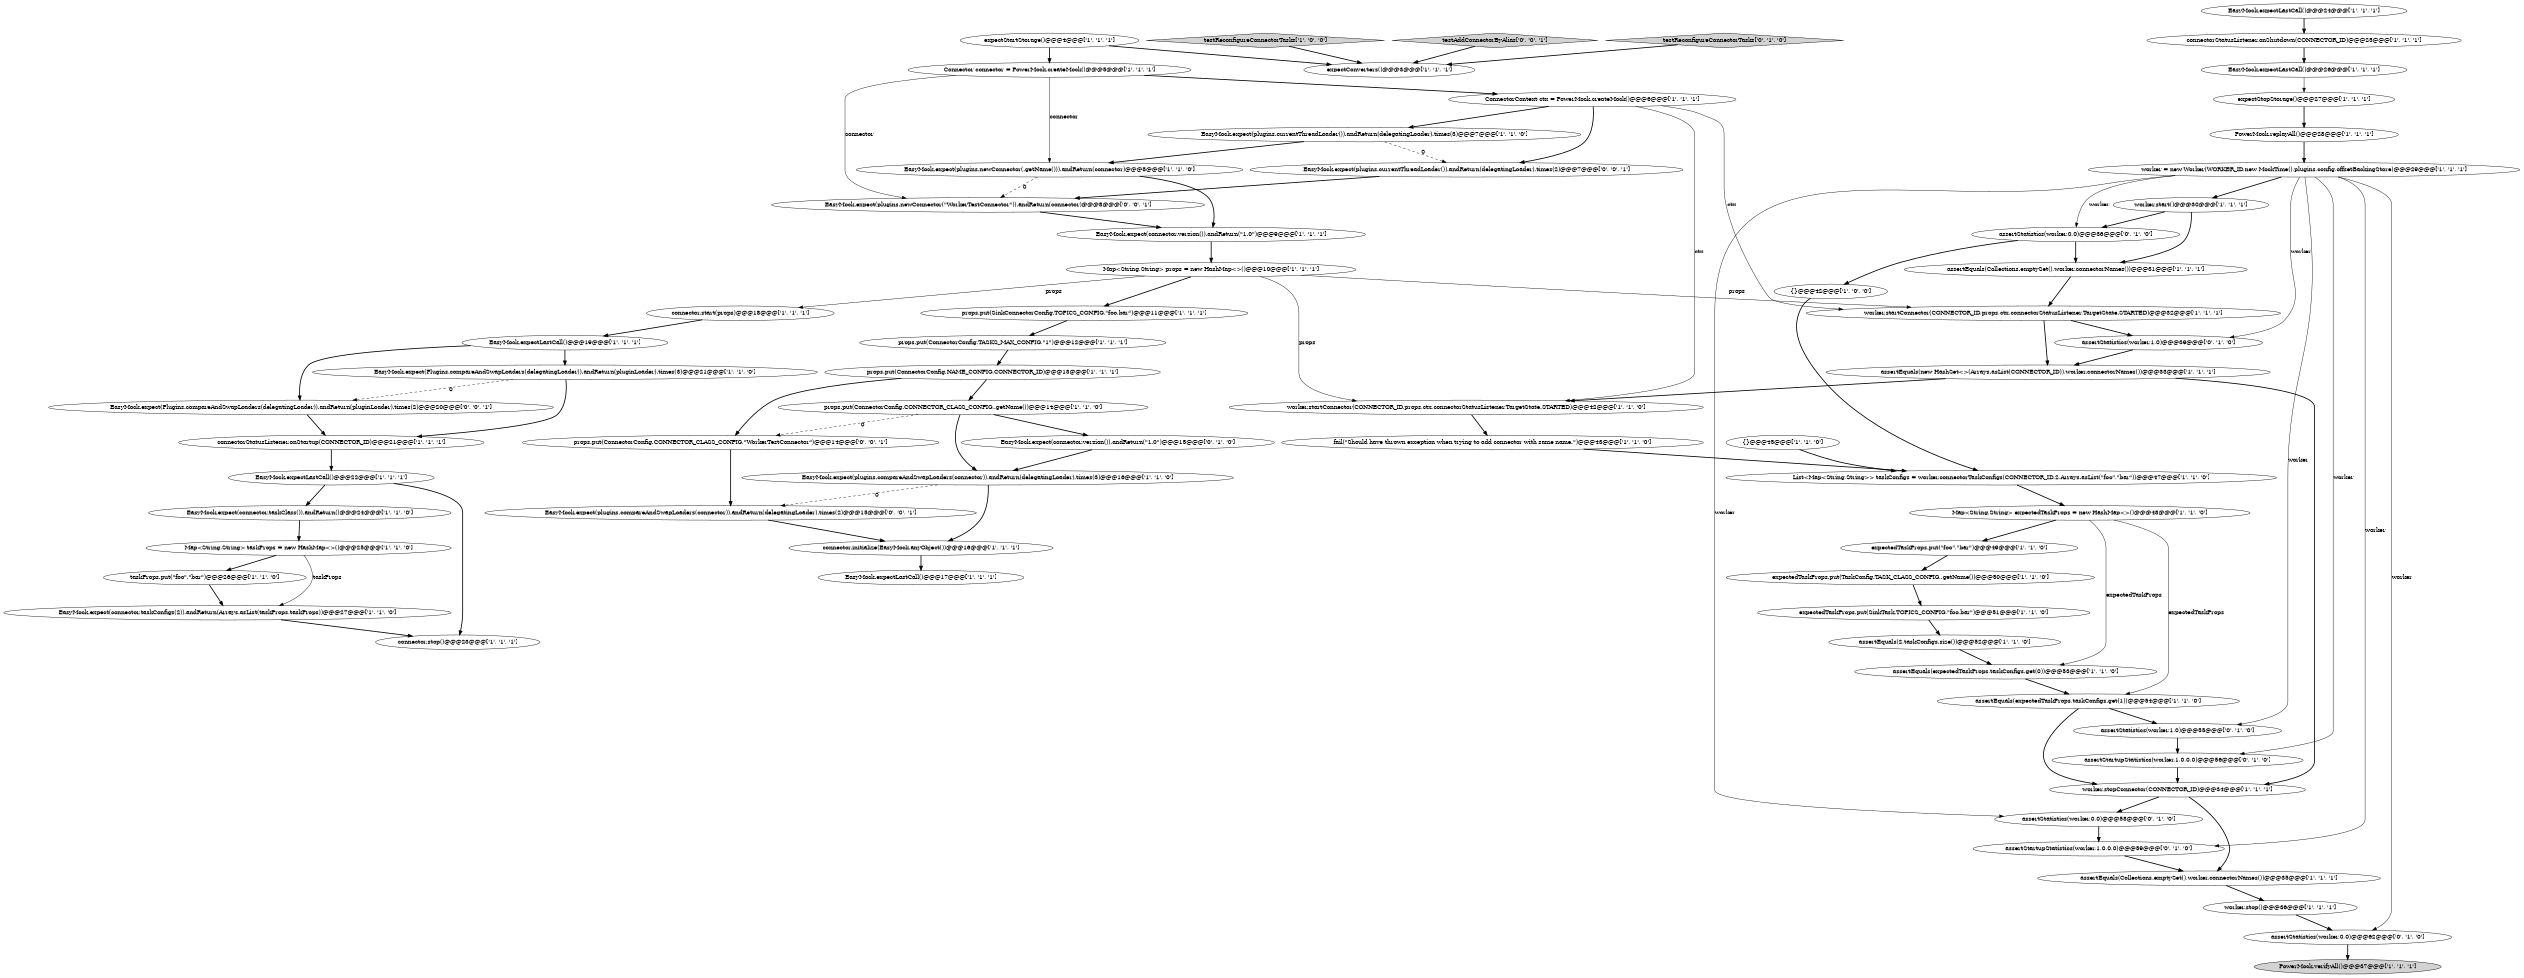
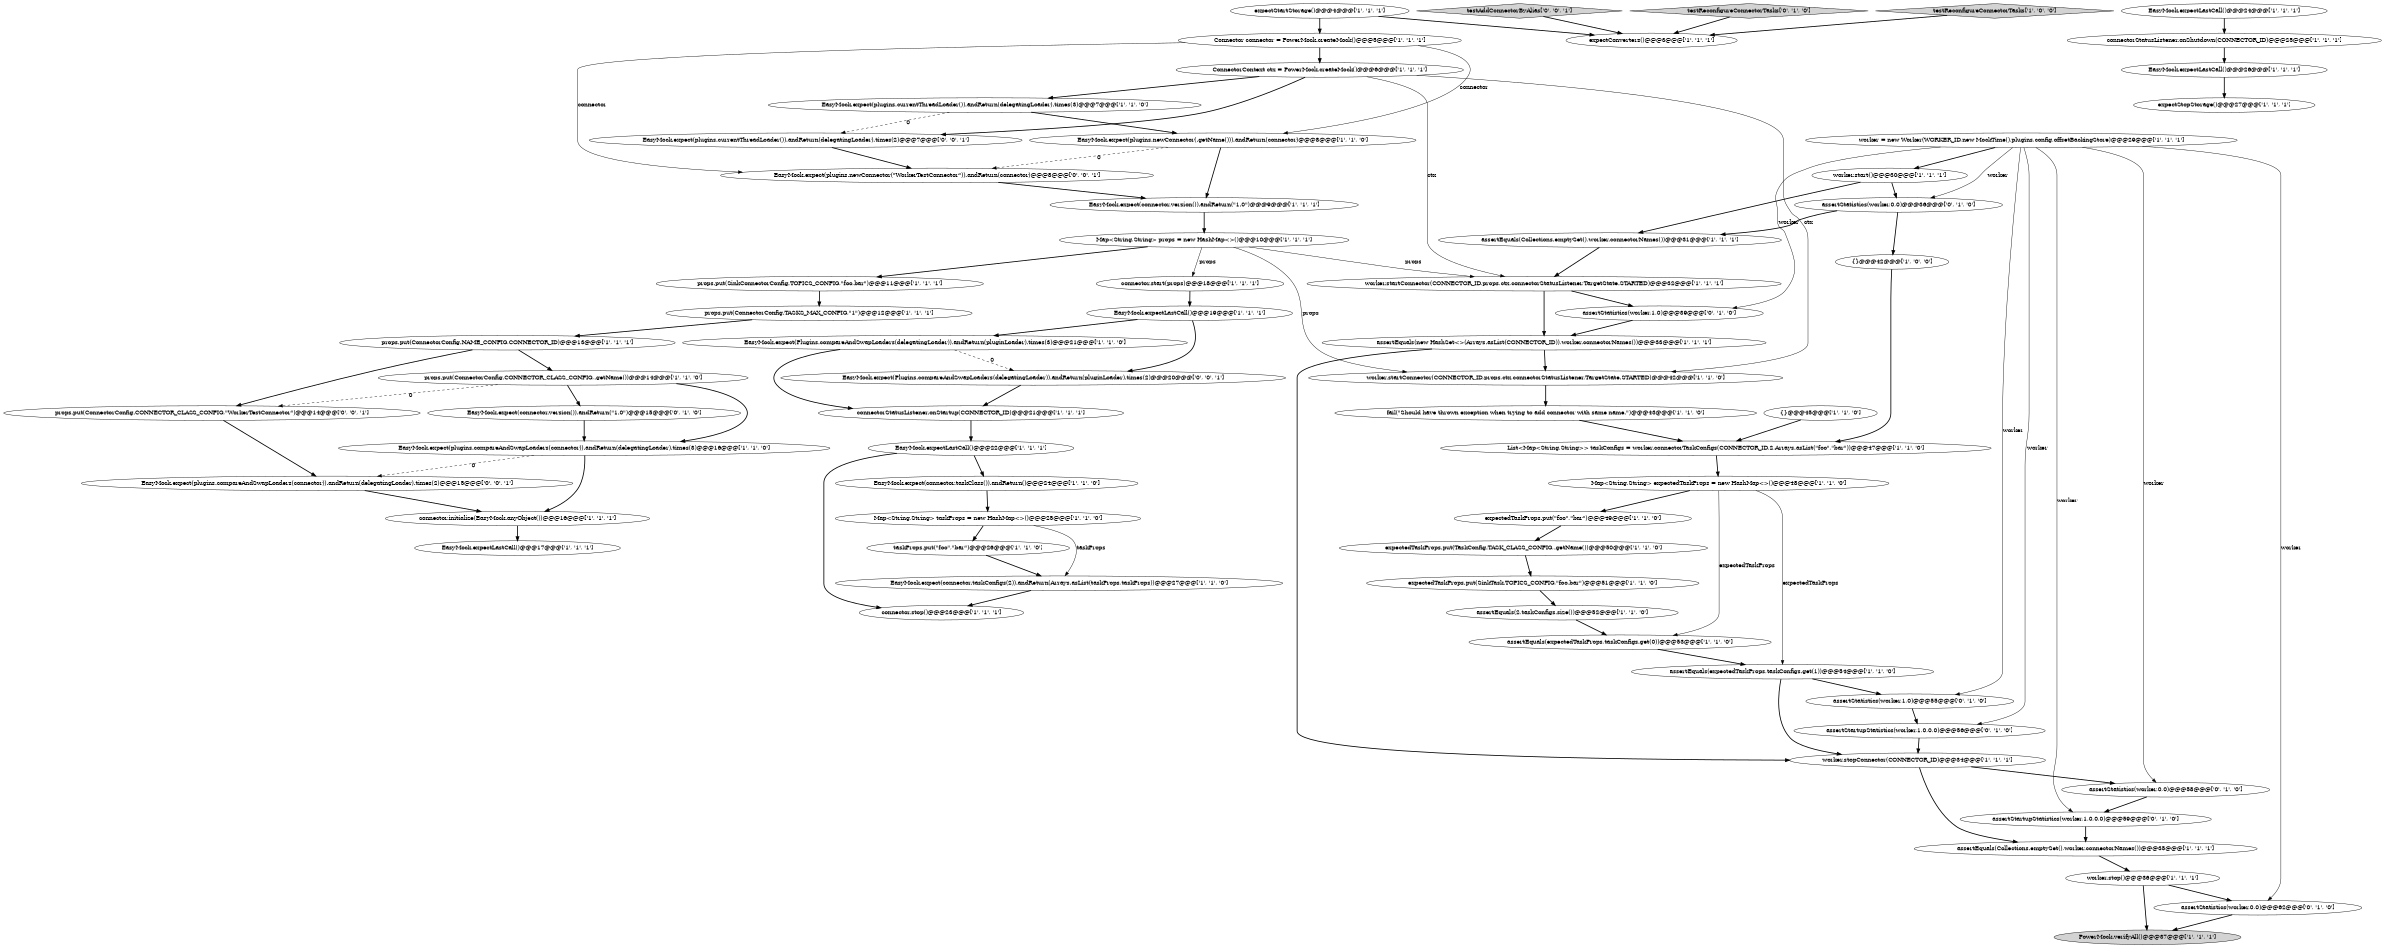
edge "EasyMock.expectLastCall()@@@26@@@['1', '1', '1']" -> "expectStopStorage()@@@27@@@['1', '1', '1']": style solid -> bold
node "PowerMock.replayAll()@@@28@@@['1', '1', '1']": removed
edge "worker.stop()@@@36@@@['1', '1', '1']" -> "PowerMock.verifyAll()@@@37@@@['1', '1', '1']": added
